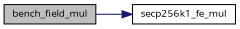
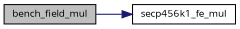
node "secp256k1_fe_mul": label "secp256k1_fe_mul" -> "secp456k1_fe_mul"
